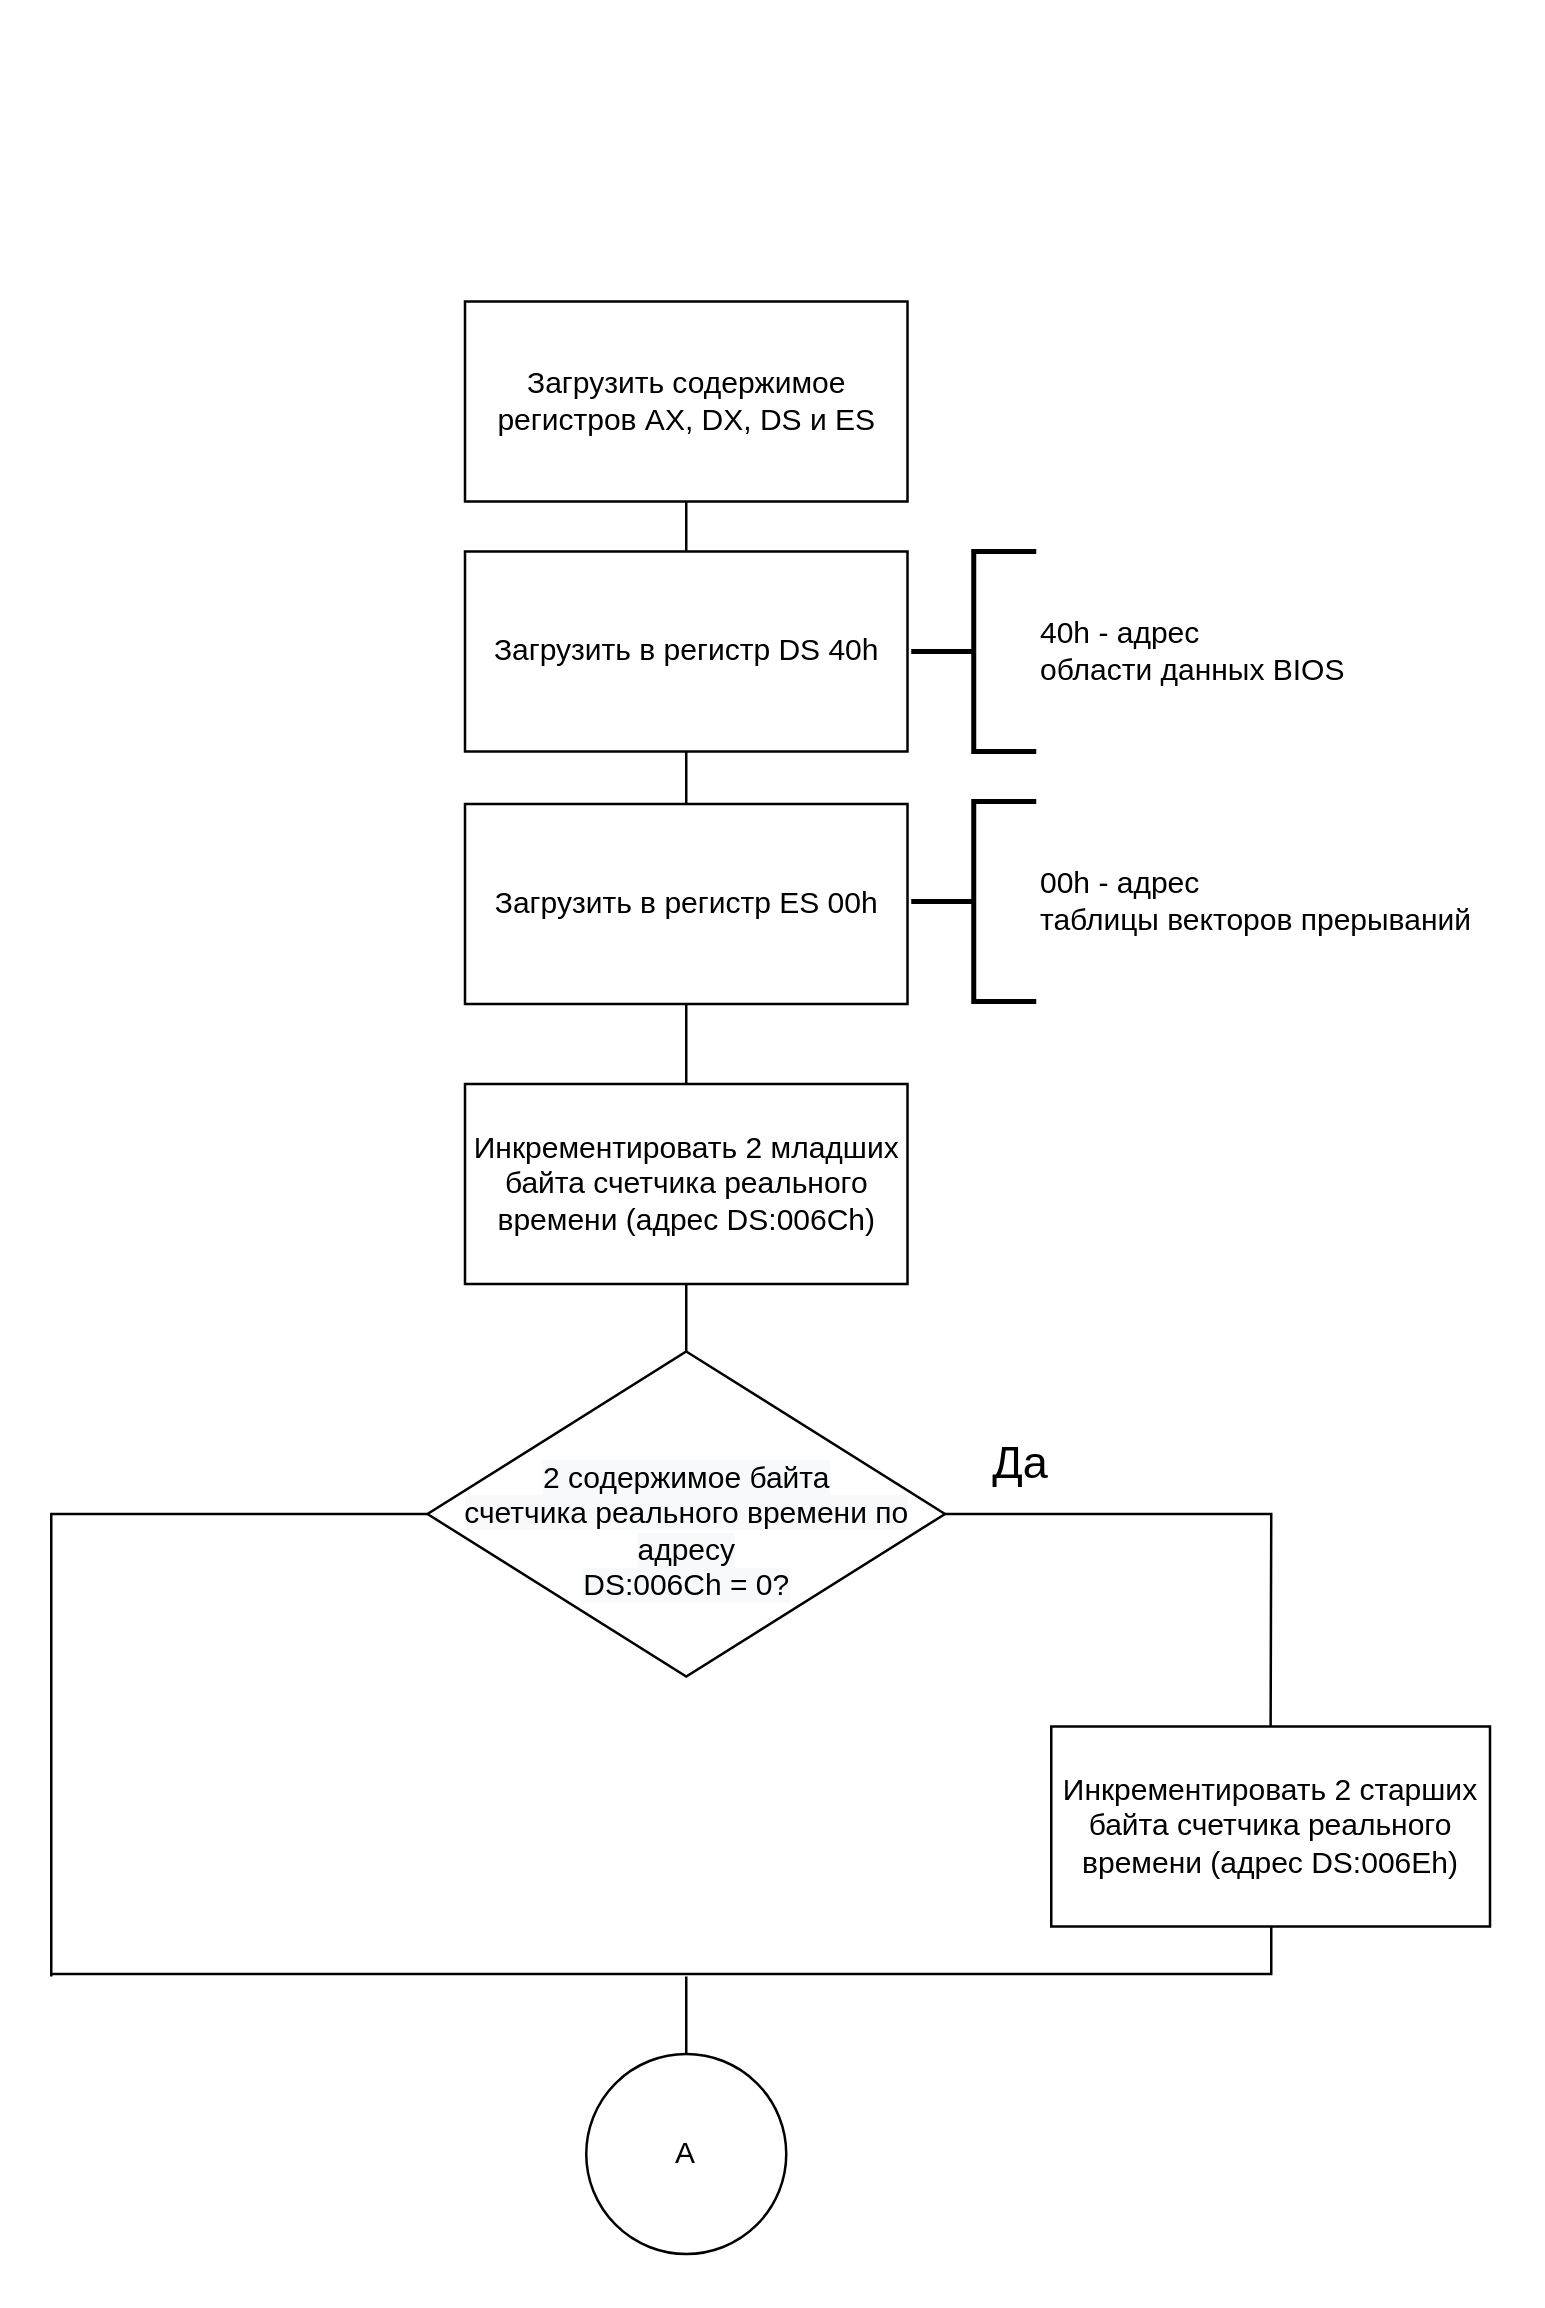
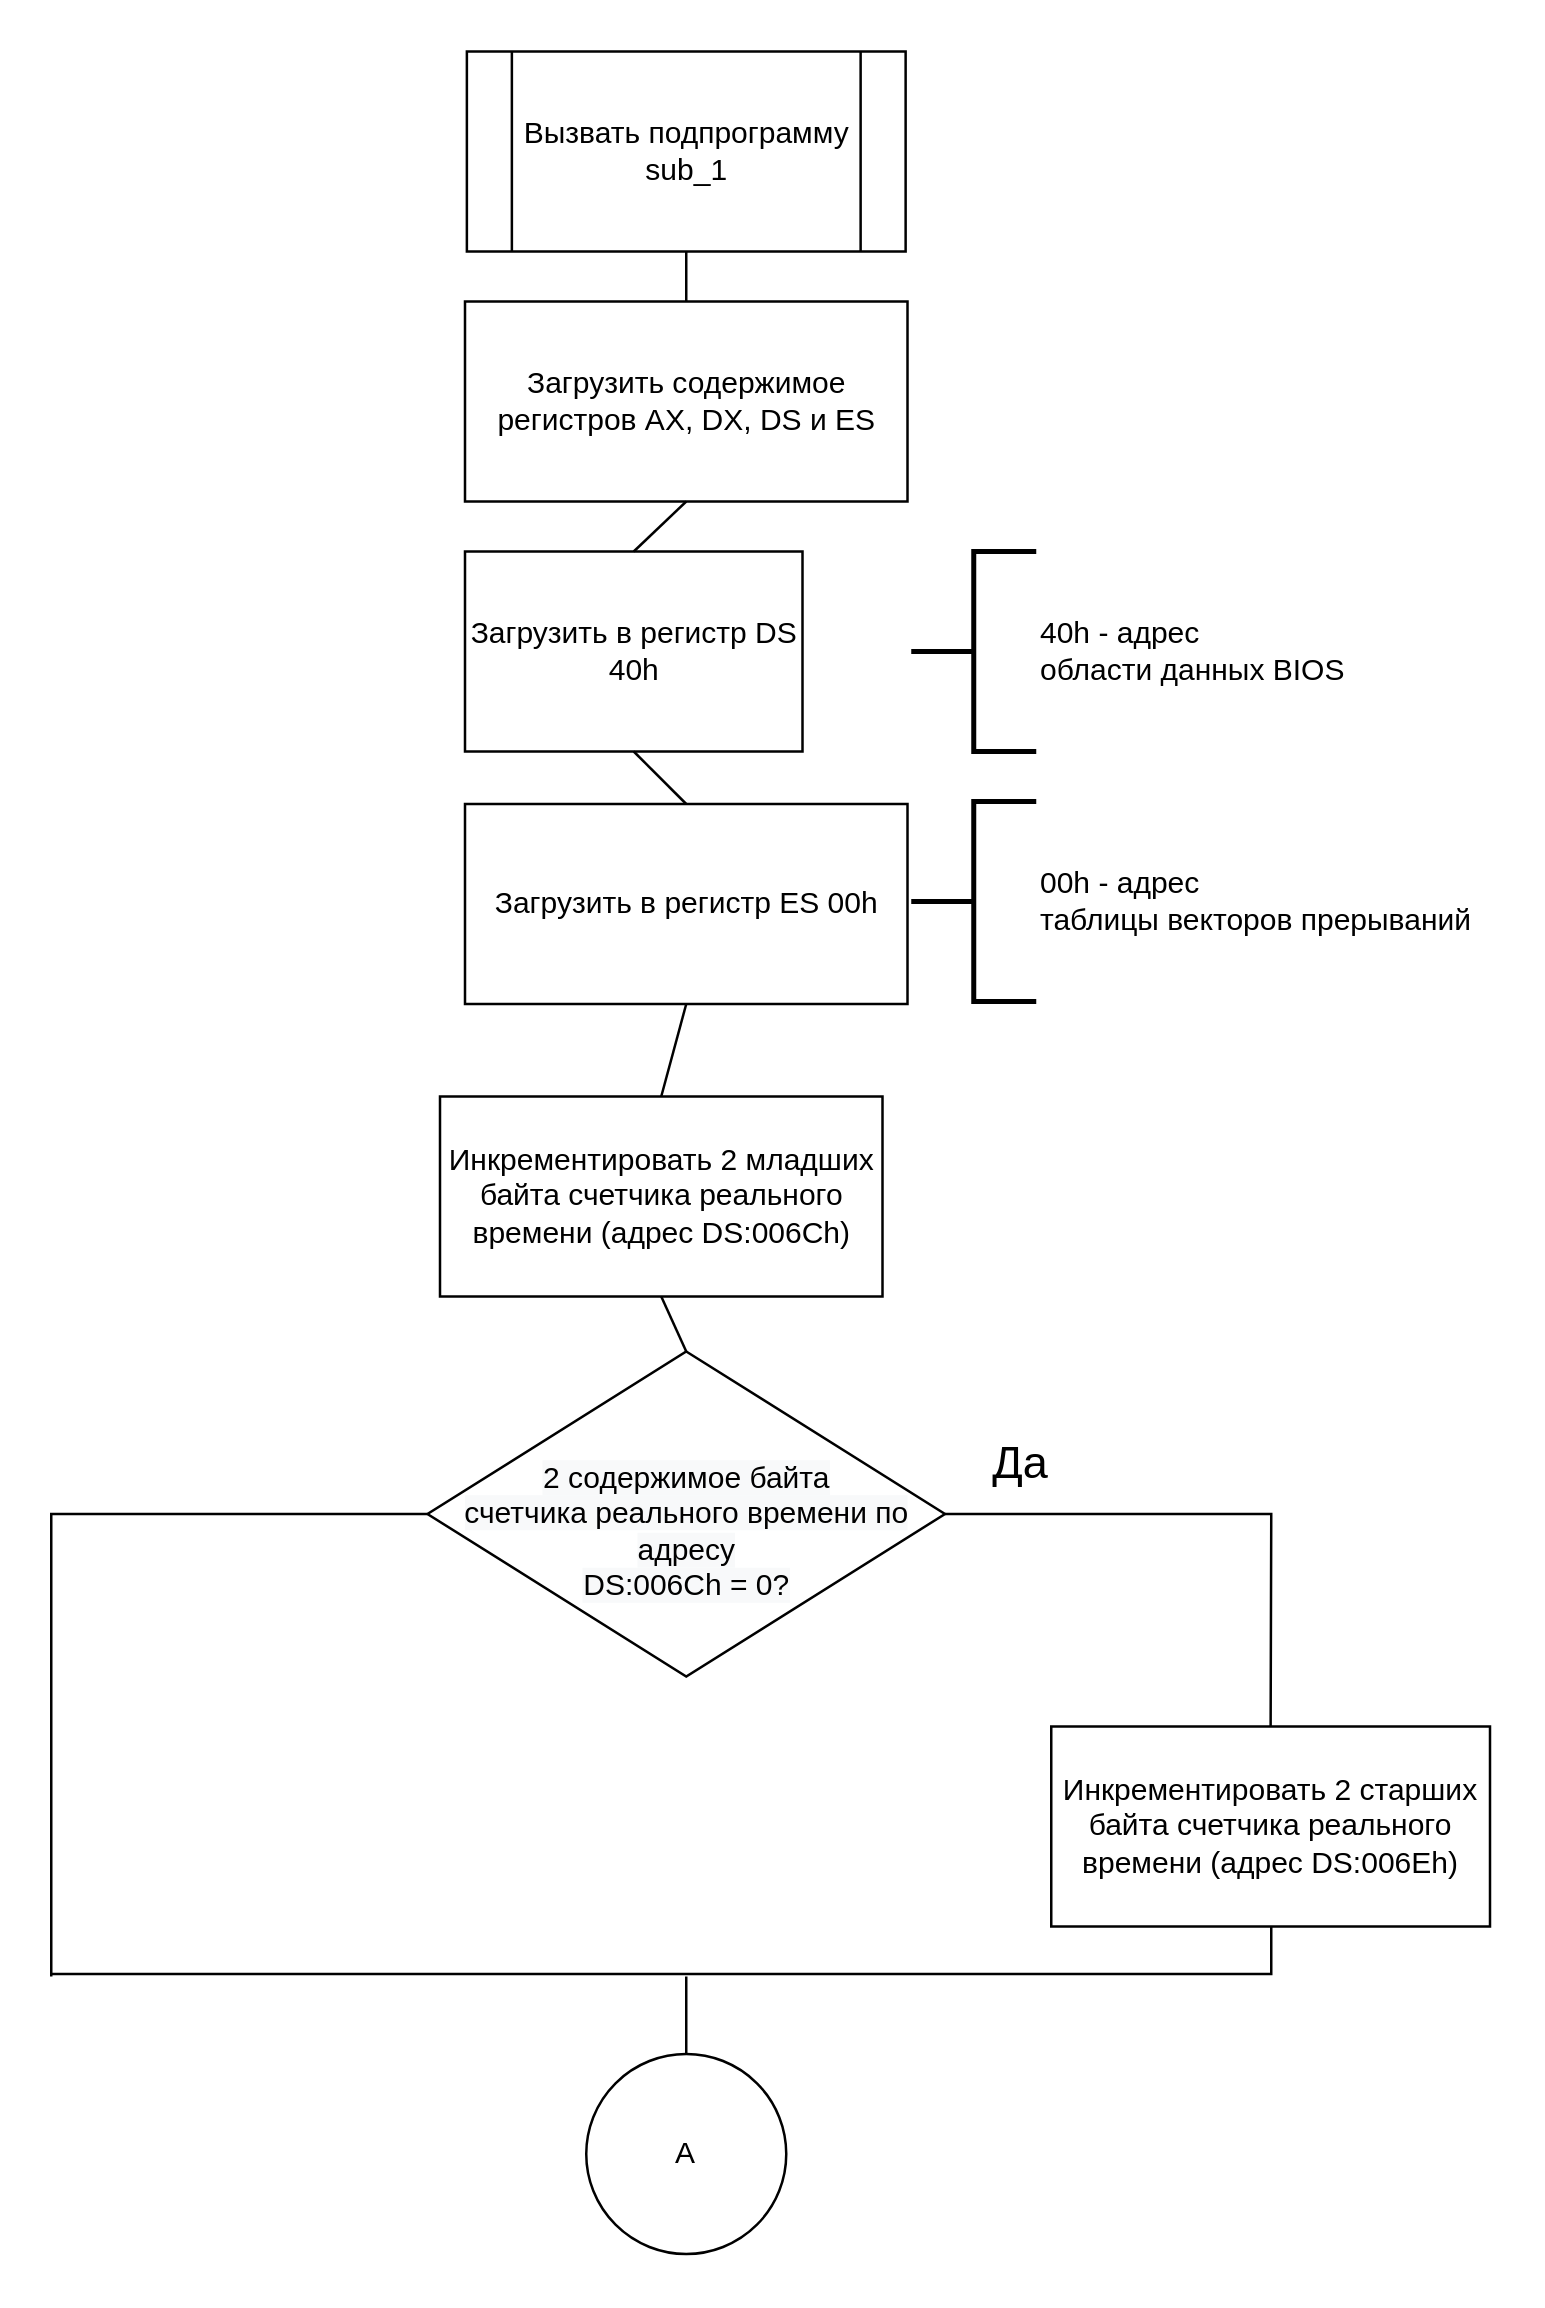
node "Вызвать подпрограмму sub_1": added
edge "Вызвать подпрограмму sub_1" -- "Загрузить содержимое регистров AX, DX, DS и ES": added
node "Загрузить в регистр DS 40h": size 443x200 -> 338x200
node "Инкрементировать 2 младших байта счетчика реального времени (адрес DS:006Ch)": moved (686, 1184) -> (661, 1196)
